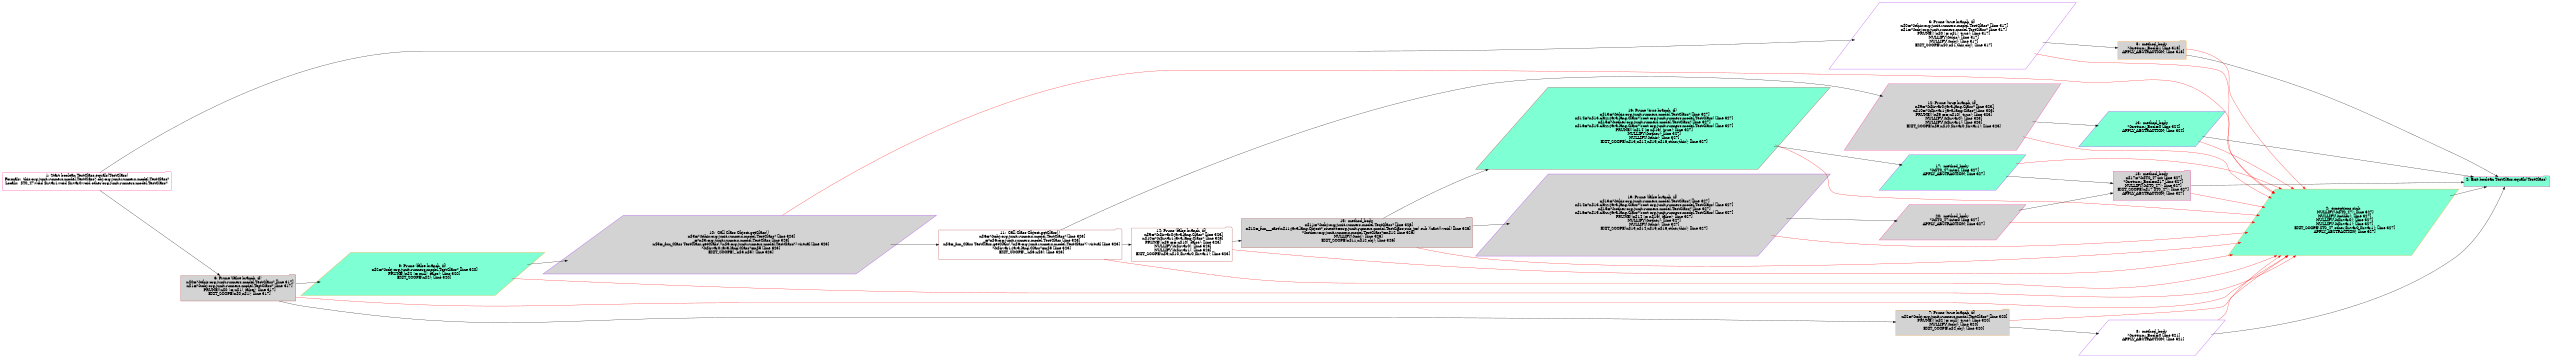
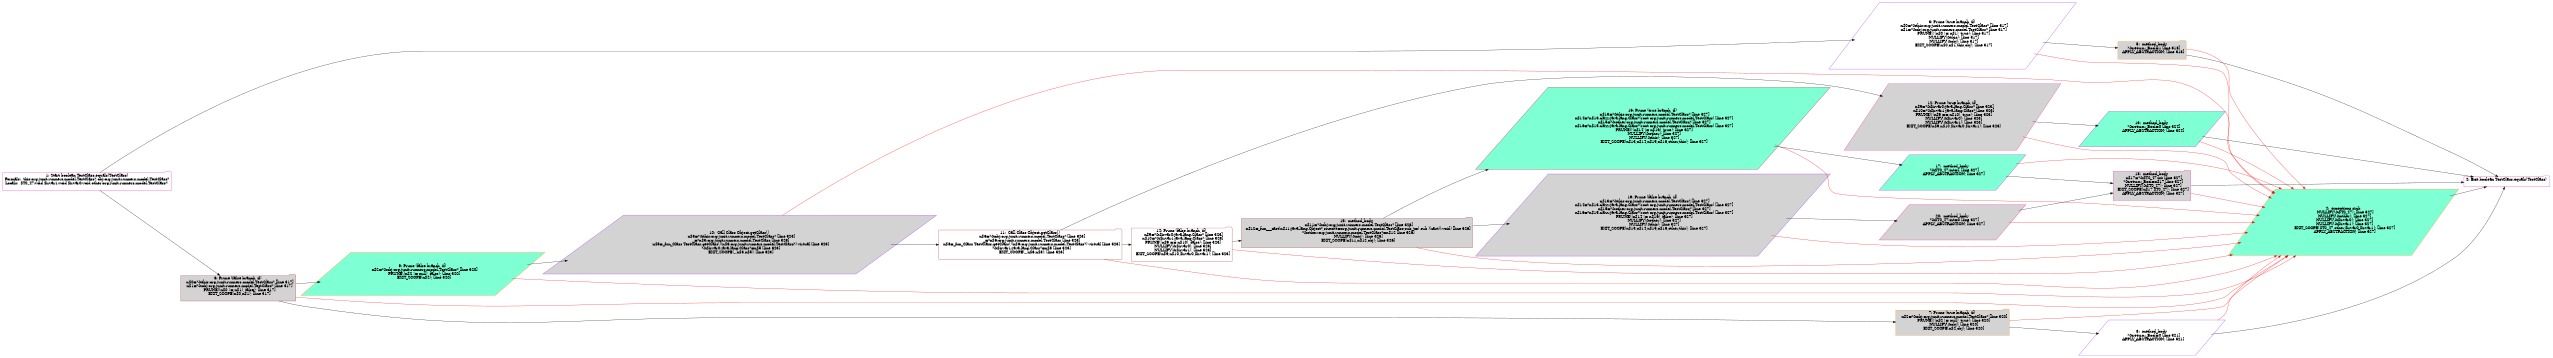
node "2: Exit boolean TestClass.equals(TestClass)": fillcolor aquamarine -> white
